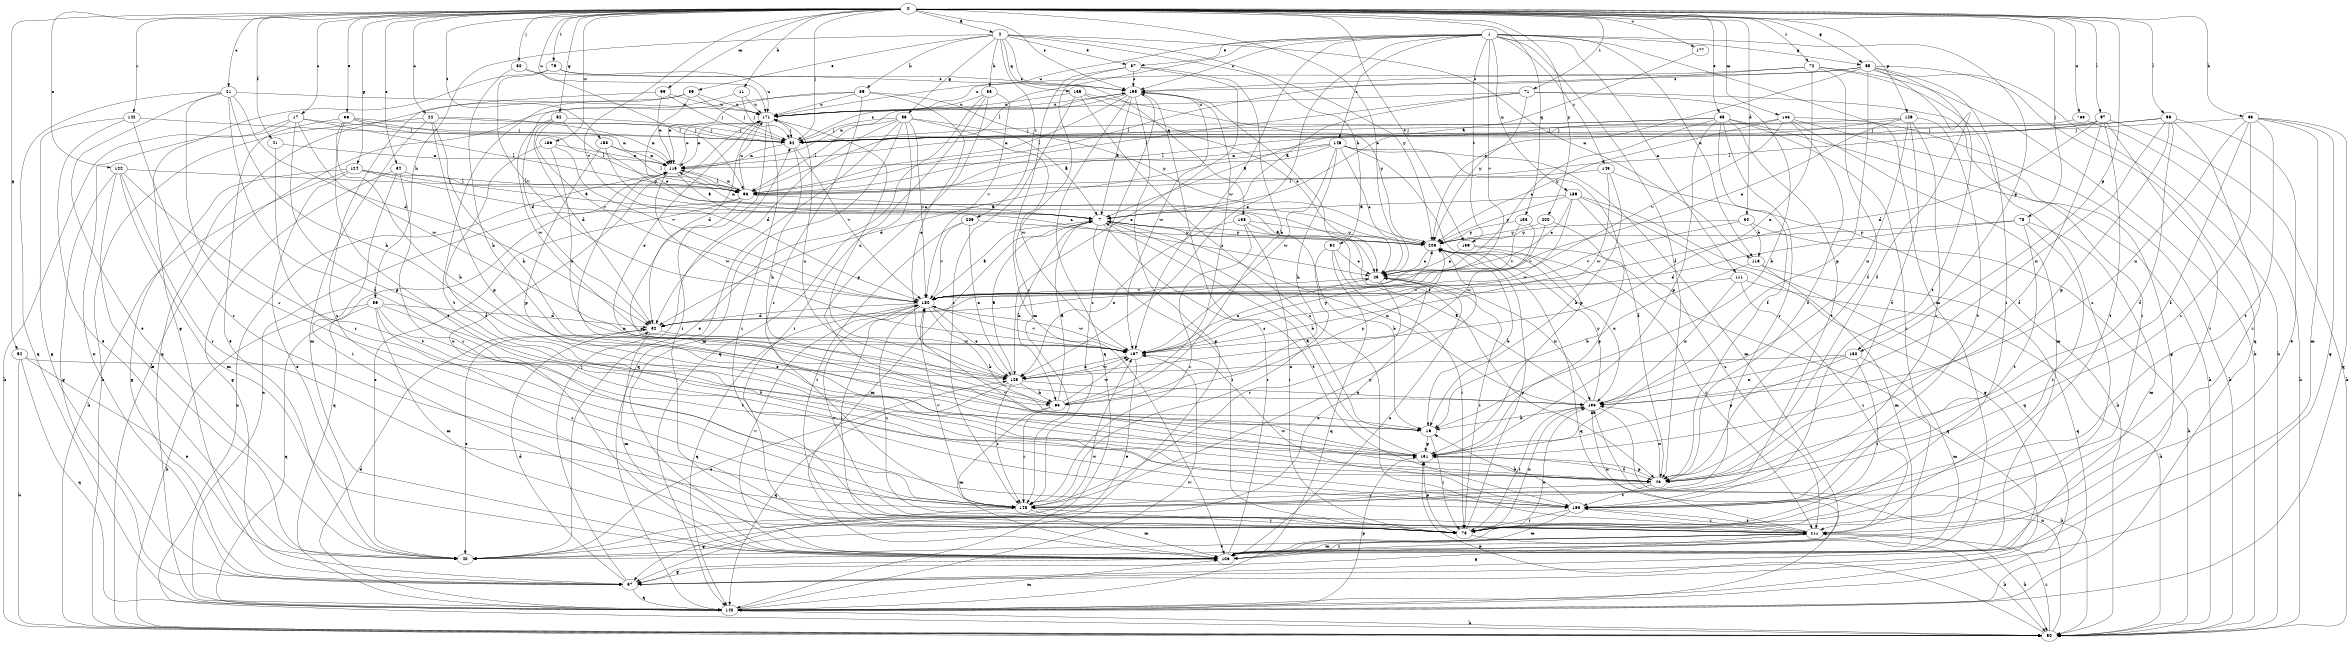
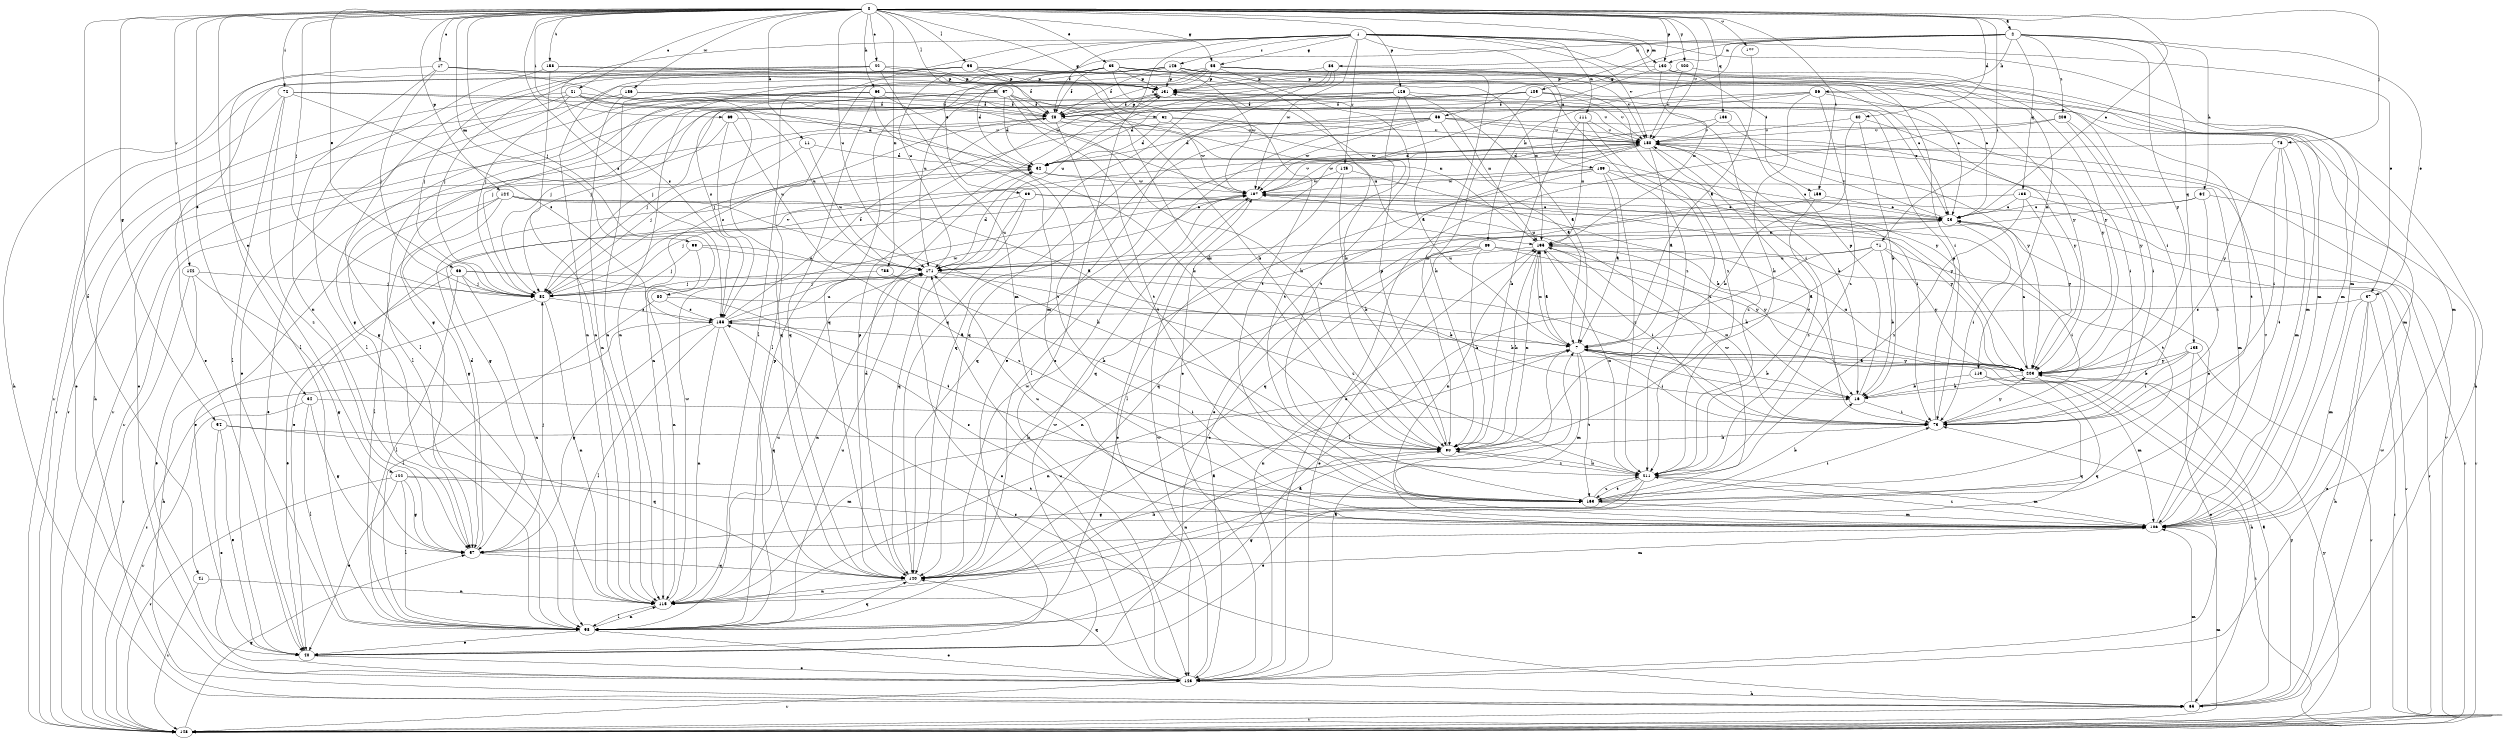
edge "2" -> "113": now "2" -> "130"
node "79": label "79" -> "69"
edge "30" -> "113": now "30" -> "16"
edge "72" -> "211": now "72" -> "57"
edge "98" -> "123": added, label "o"
